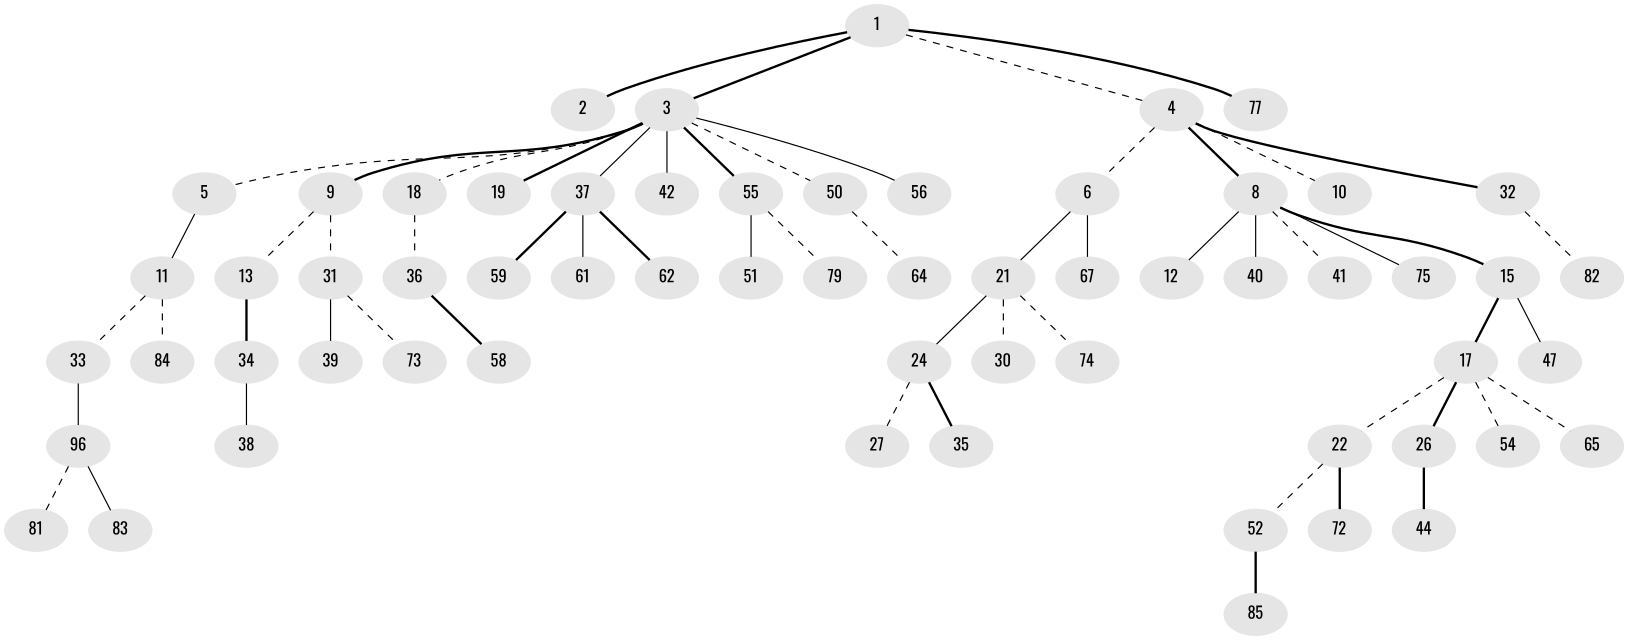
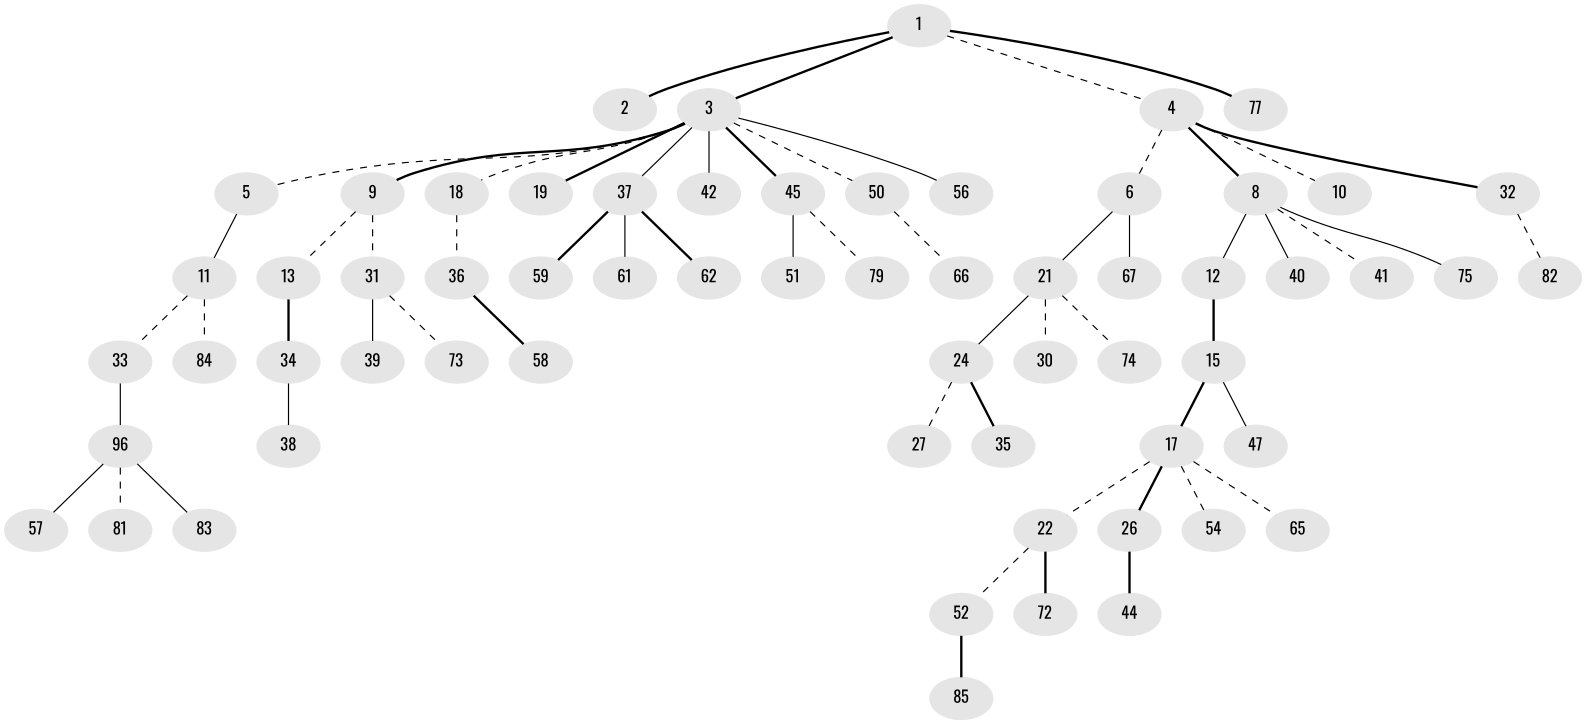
node "55": label "55" -> "45"
edge "8" -- "15": now "12" -- "15"
node "64": label "64" -> "66"
node "57": added
